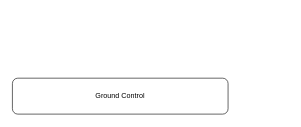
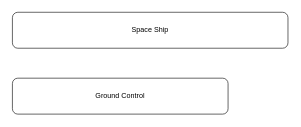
node "Space Ship": added
